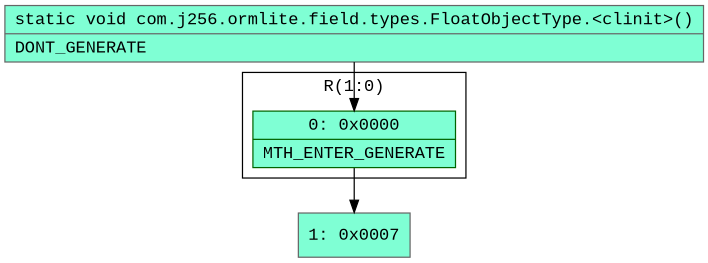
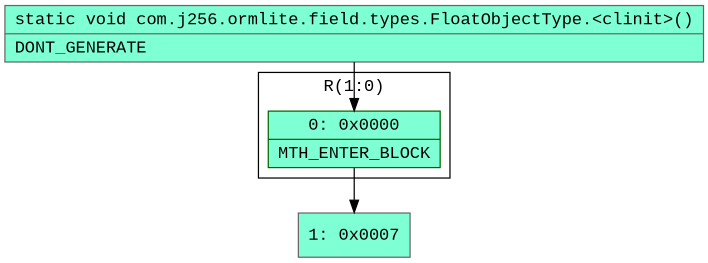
node "0: 0x0000": text "MTH_ENTER_GENERATE" -> "MTH_ENTER_BLOCK"
